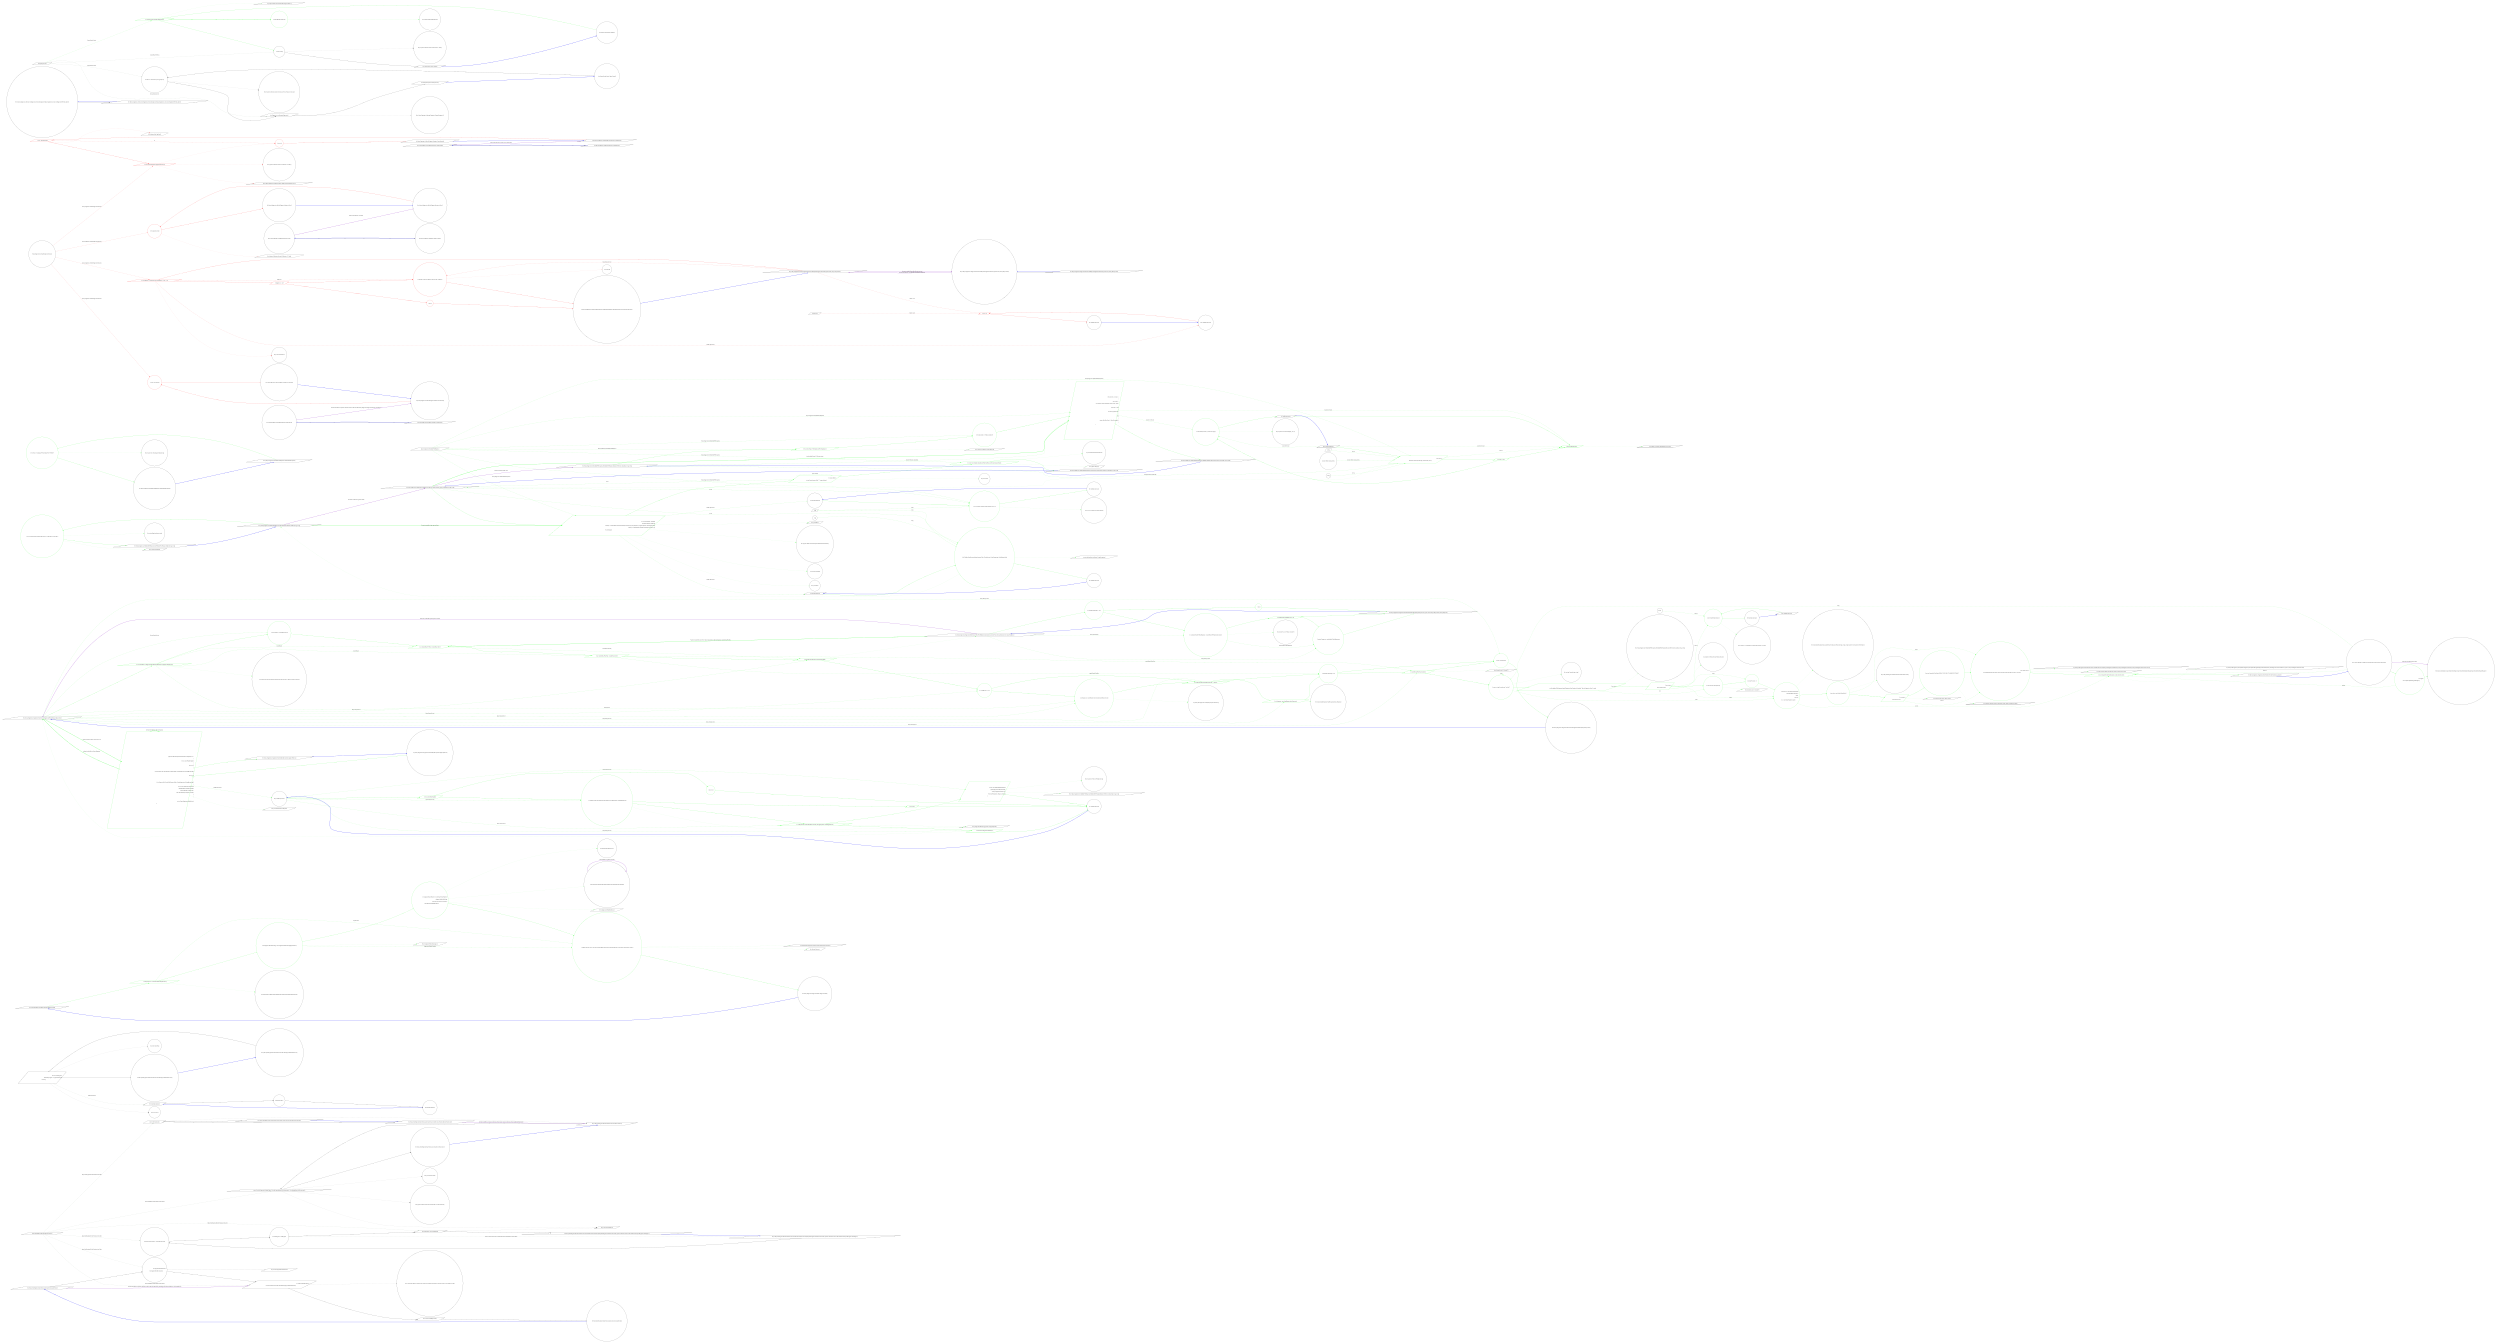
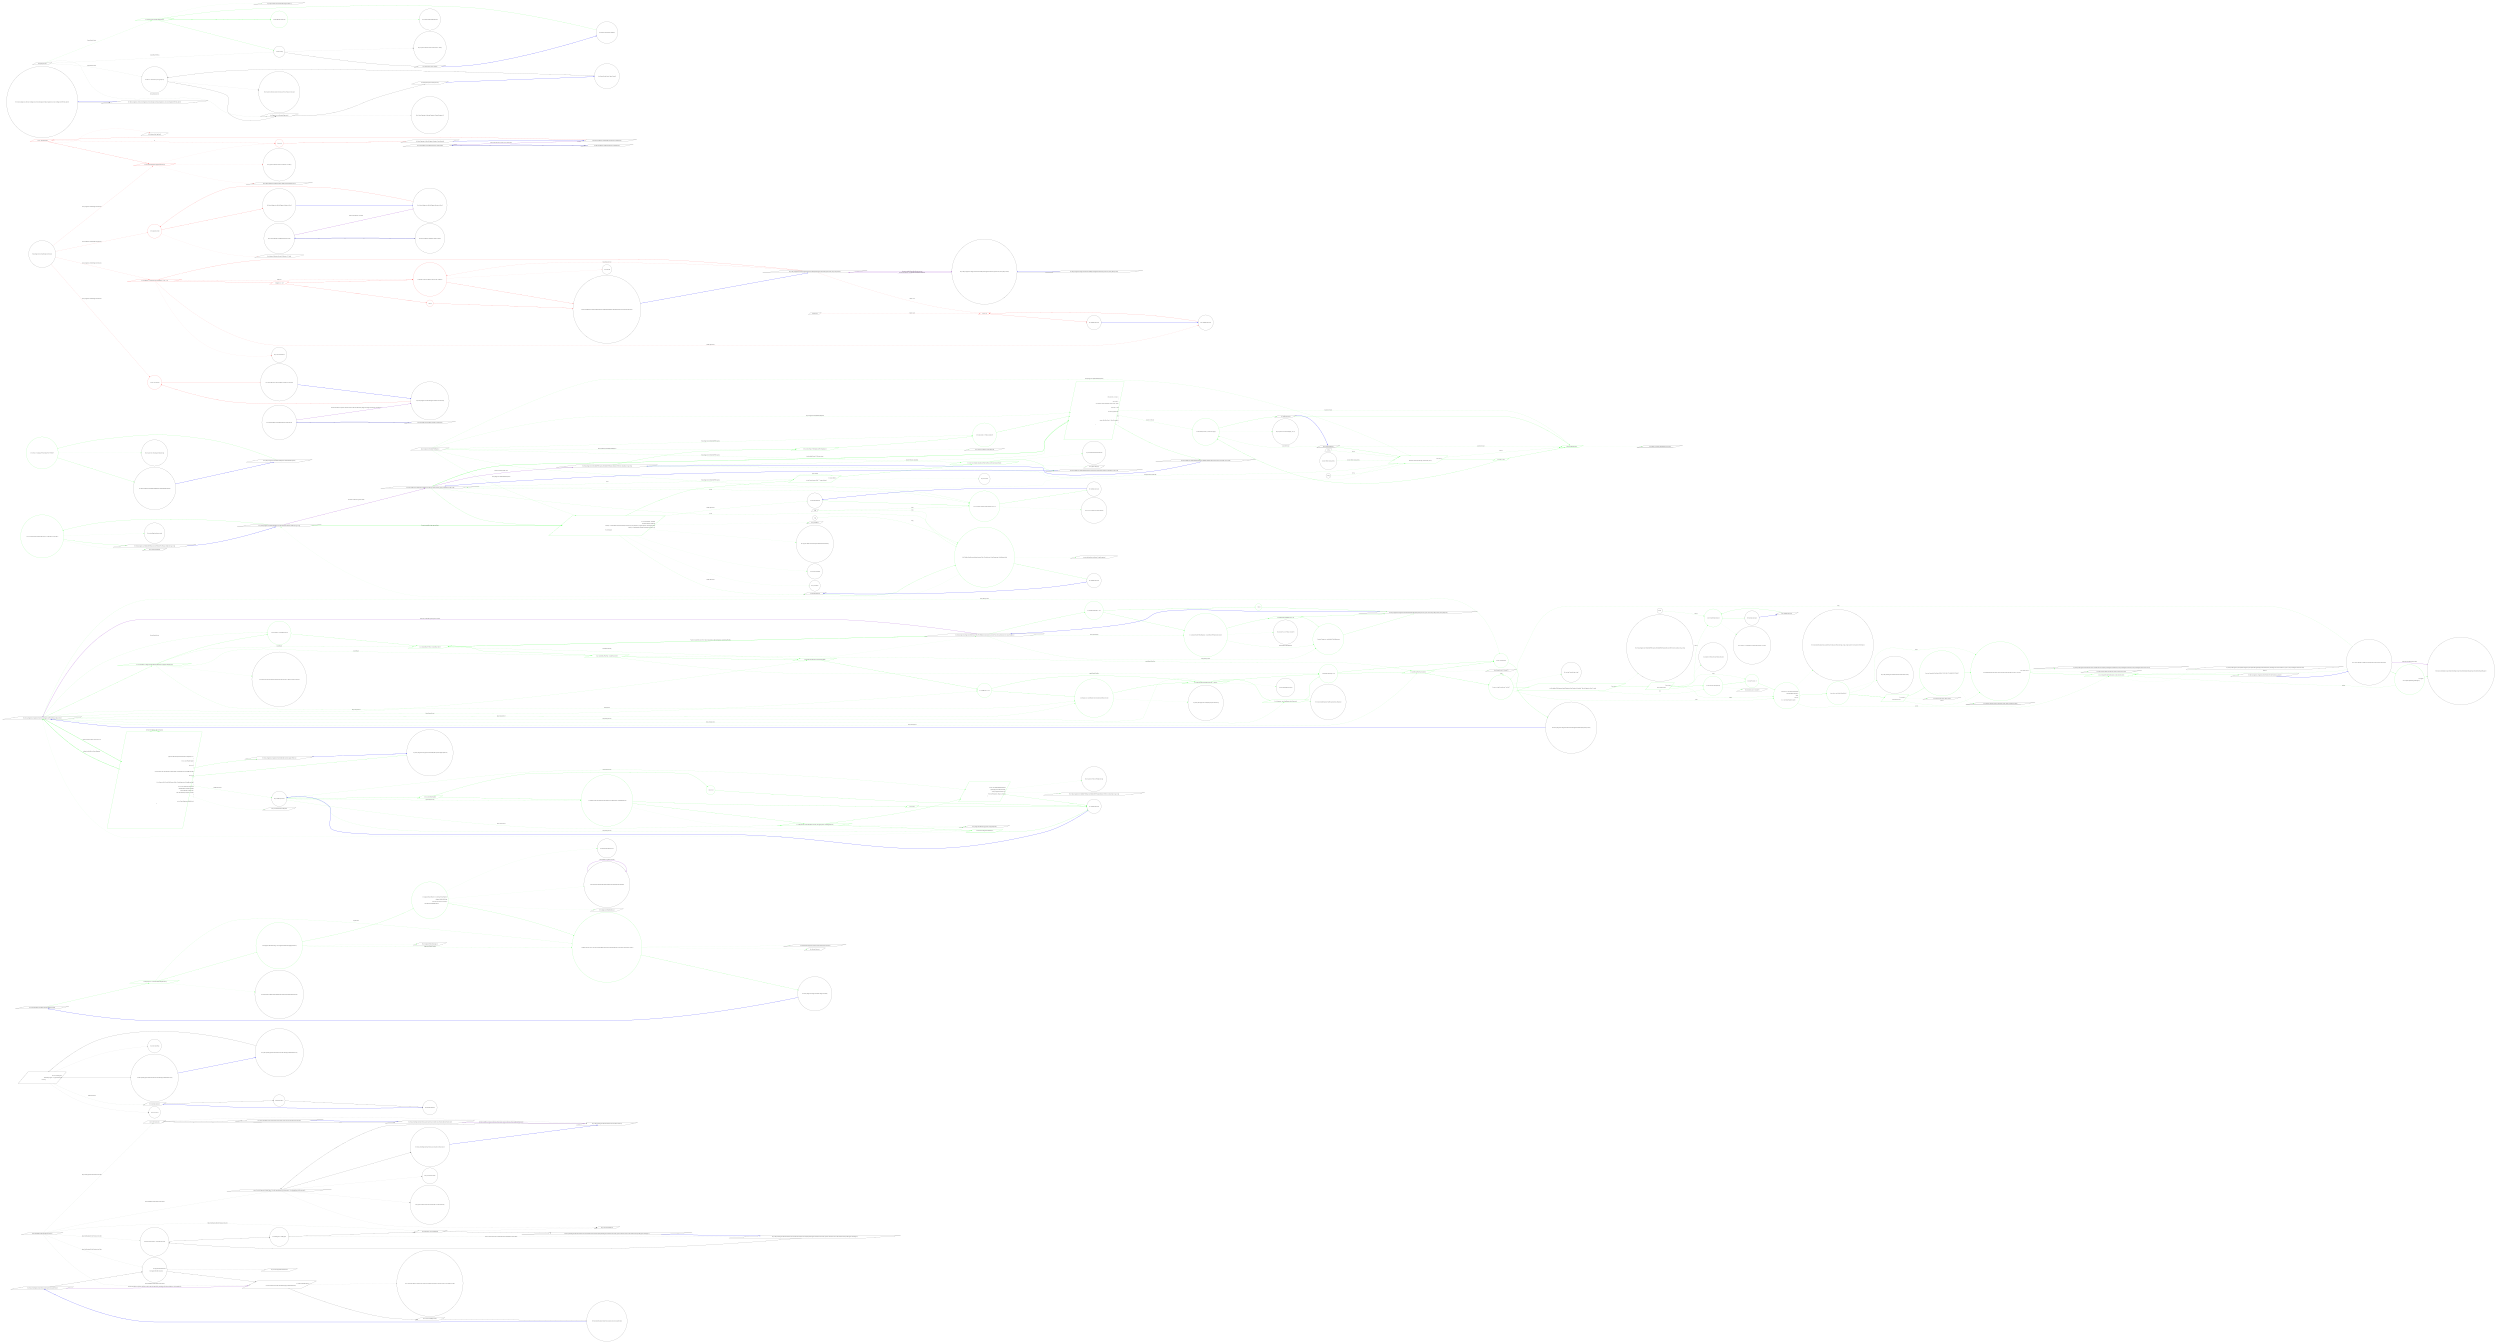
node "Entry string.ToUpperInvariant()": added
